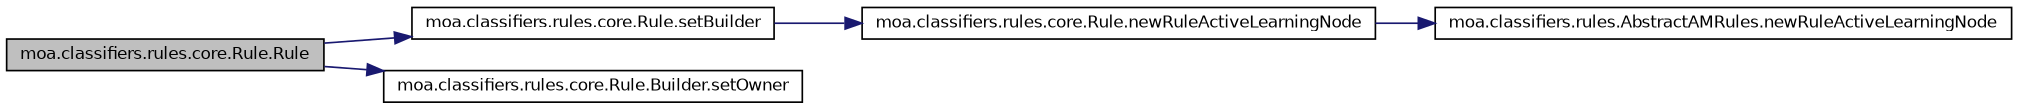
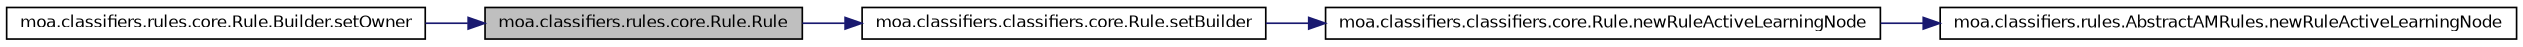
node "moa.classifiers.rules.core.Rule.setBuilder": label "moa.classifiers.rules.core.Rule.setBuilder" -> "moa.classifiers.classifiers.core.Rule.setBuilder"
node "moa.classifiers.rules.core.Rule.newRuleActiveLearningNode": label "moa.classifiers.rules.core.Rule.newRuleActiveLearningNode" -> "moa.classifiers.classifiers.core.Rule.newRuleActiveLearningNode"
edge "moa.classifiers.rules.core.Rule.Rule" -> "moa.classifiers.rules.core.Rule.Builder.setOwner": reversed
